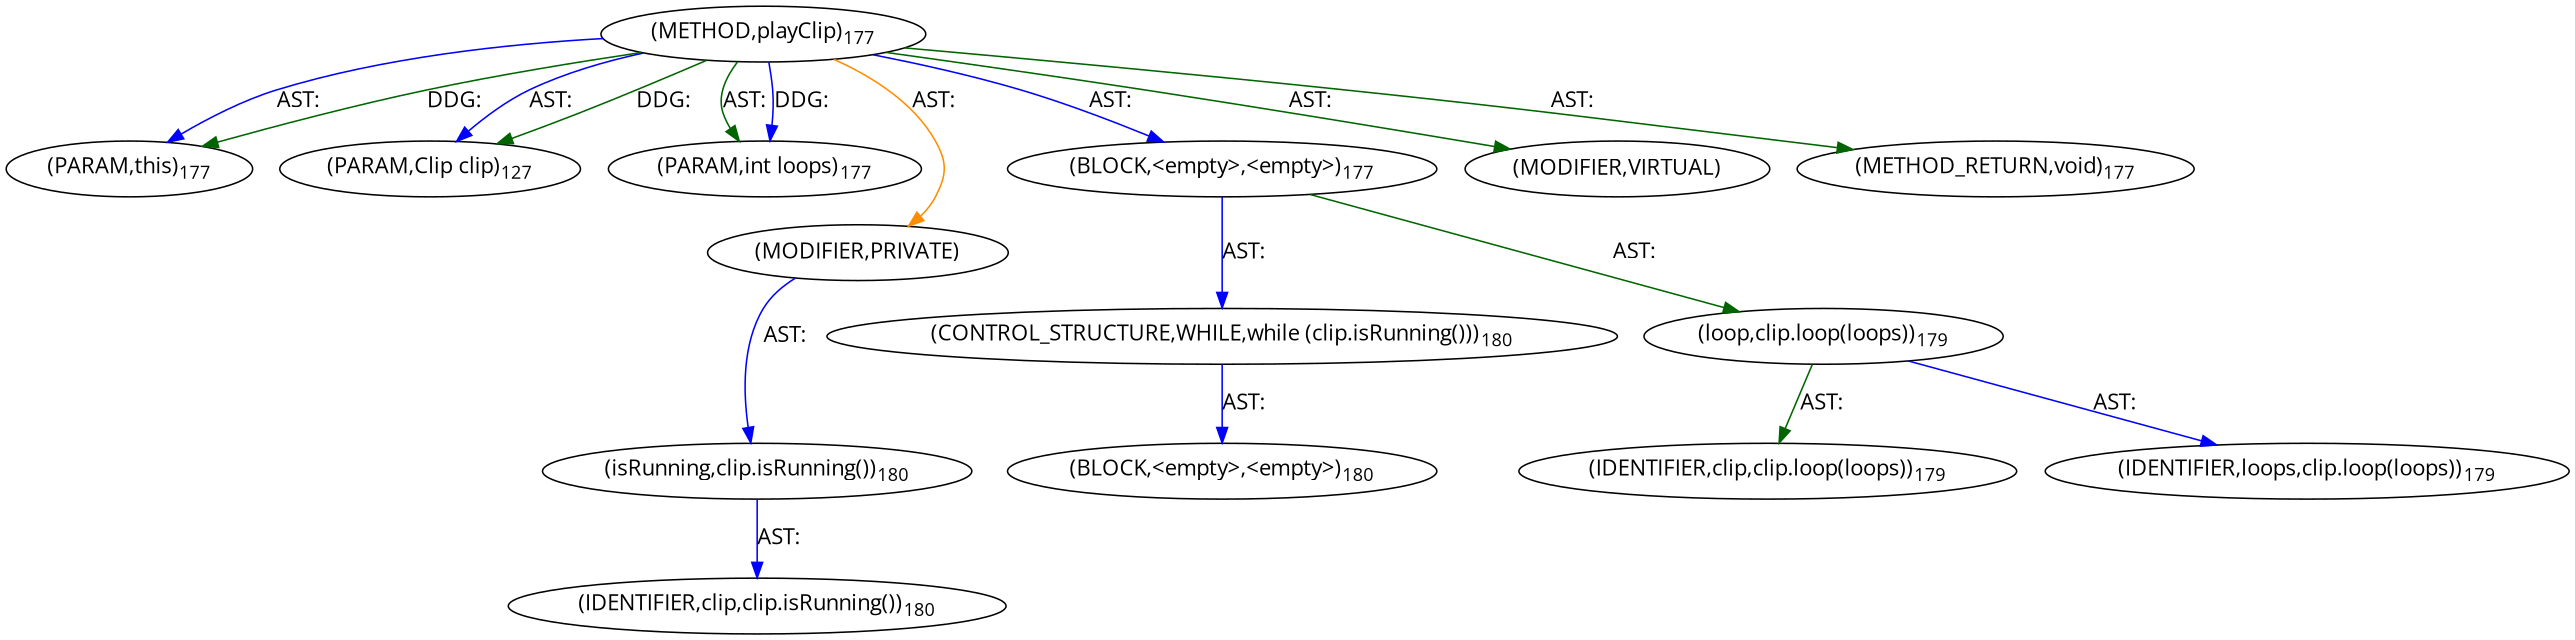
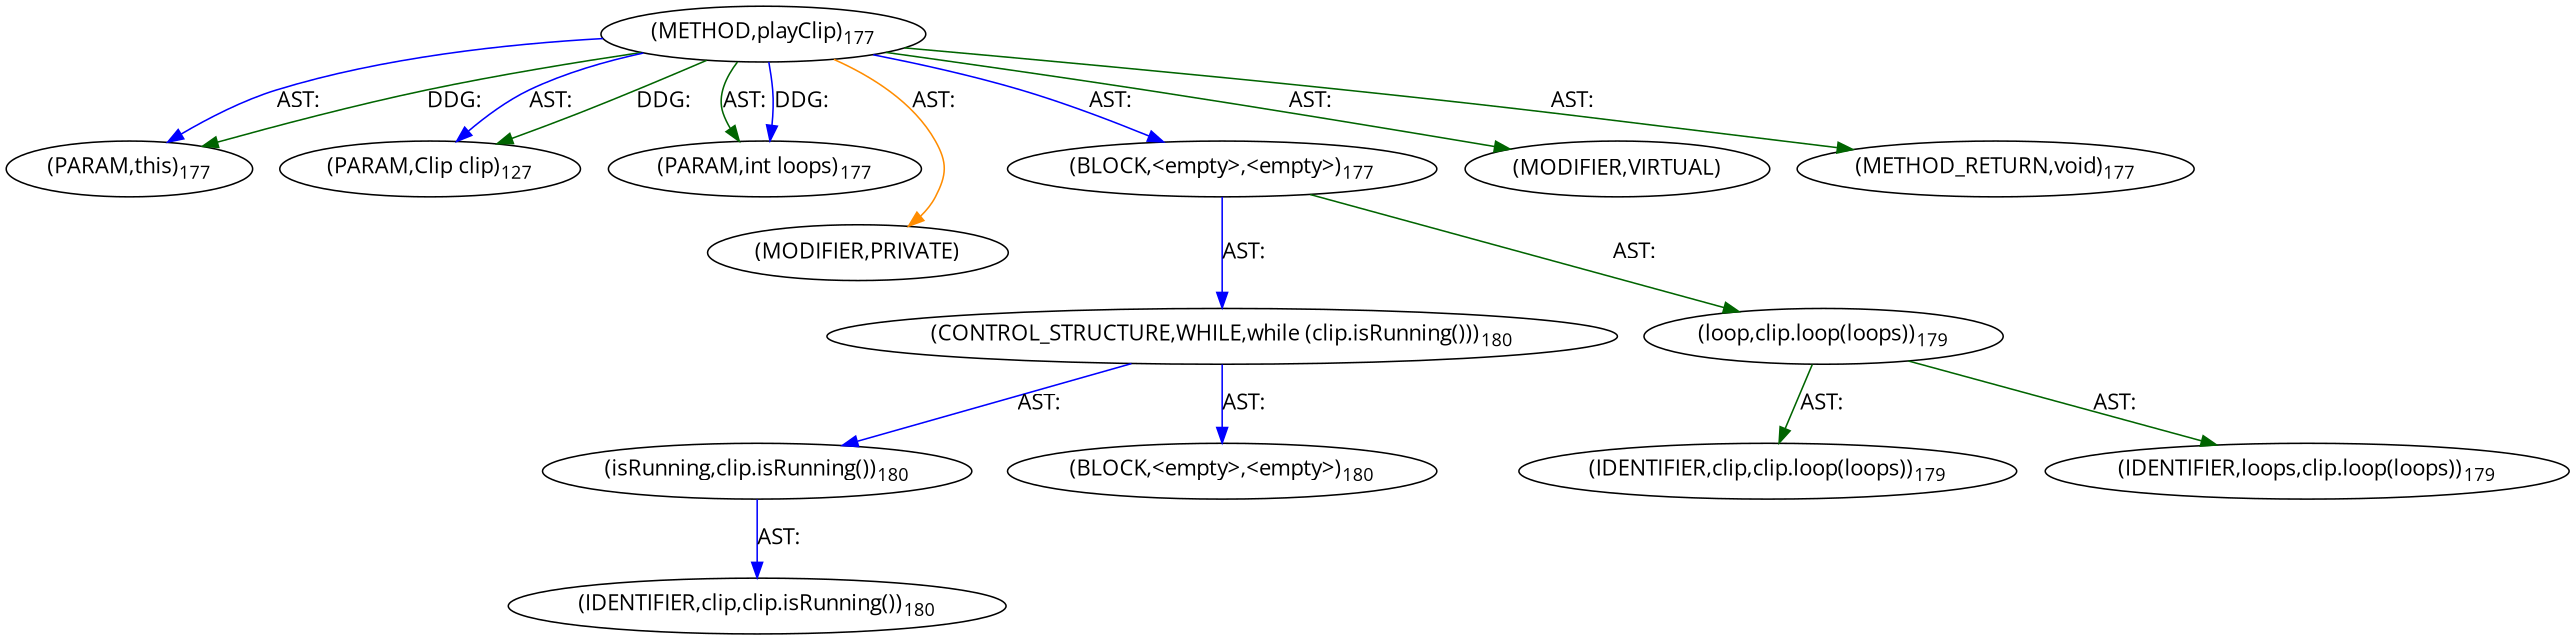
edge "(MODIFIER,PRIVATE)" -> "(isRunning,clip.isRunning())": now "(CONTROL_STRUCTURE,WHILE,while (clip.isRunning()))" -> "(isRunning,clip.isRunning())"
edge "(loop,clip.loop(loops))" -> "(IDENTIFIER,loops,clip.loop(loops))": color blue -> darkgreen
